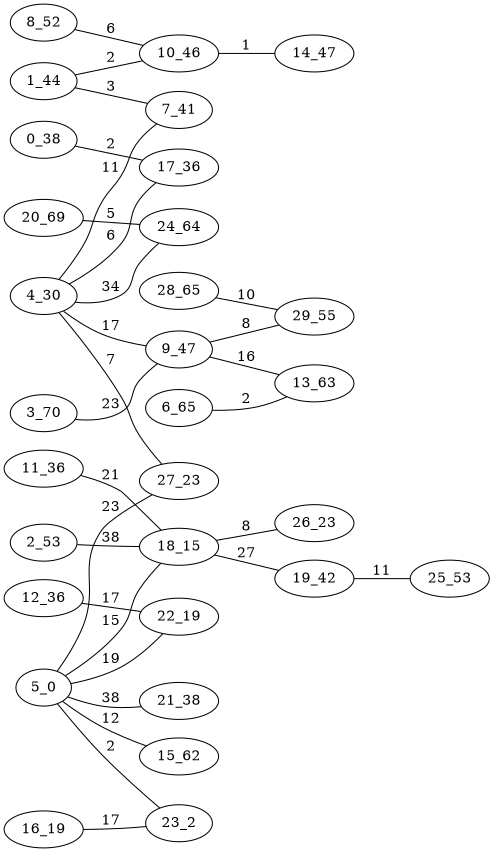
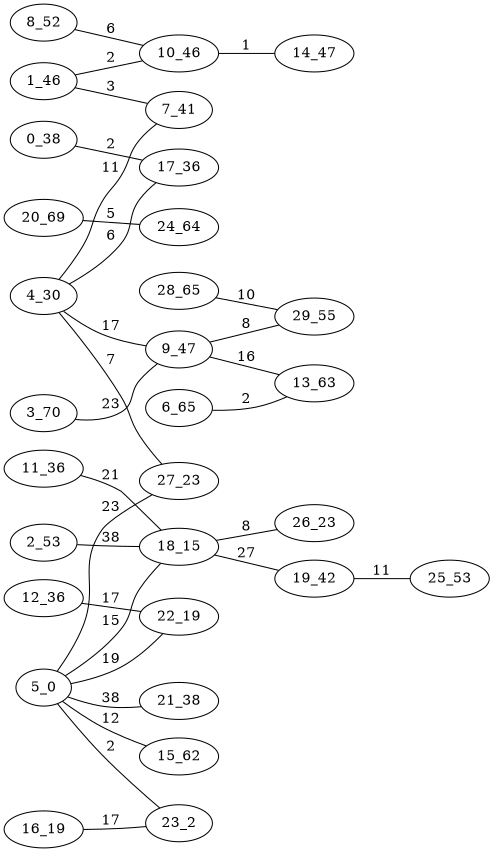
node "1_44": label "1_44" -> "1_46"
edge "24_64" -- "4_30": removed, label "34"
